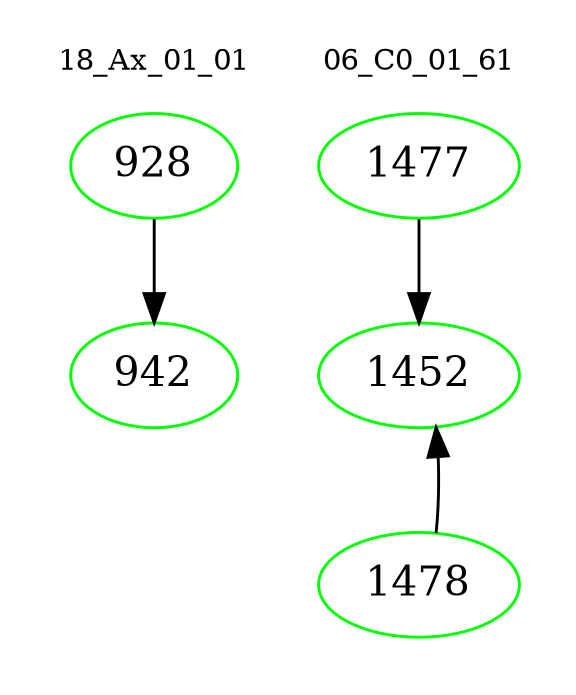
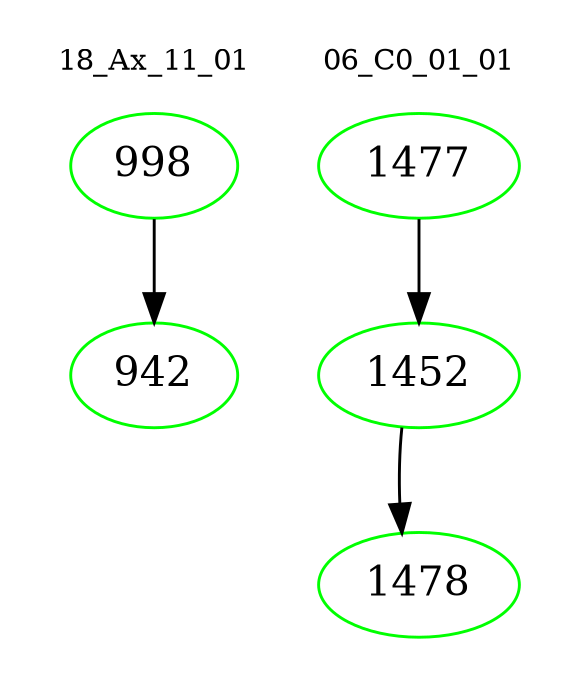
cluster "18_Ax_01_01": label "18_Ax_01_01" -> "18_Ax_11_01"
cluster "06_C0_01_61": label "06_C0_01_61" -> "06_C0_01_01"
node "928": label "928" -> "998"
edge "1478" -> "1452": reversed
